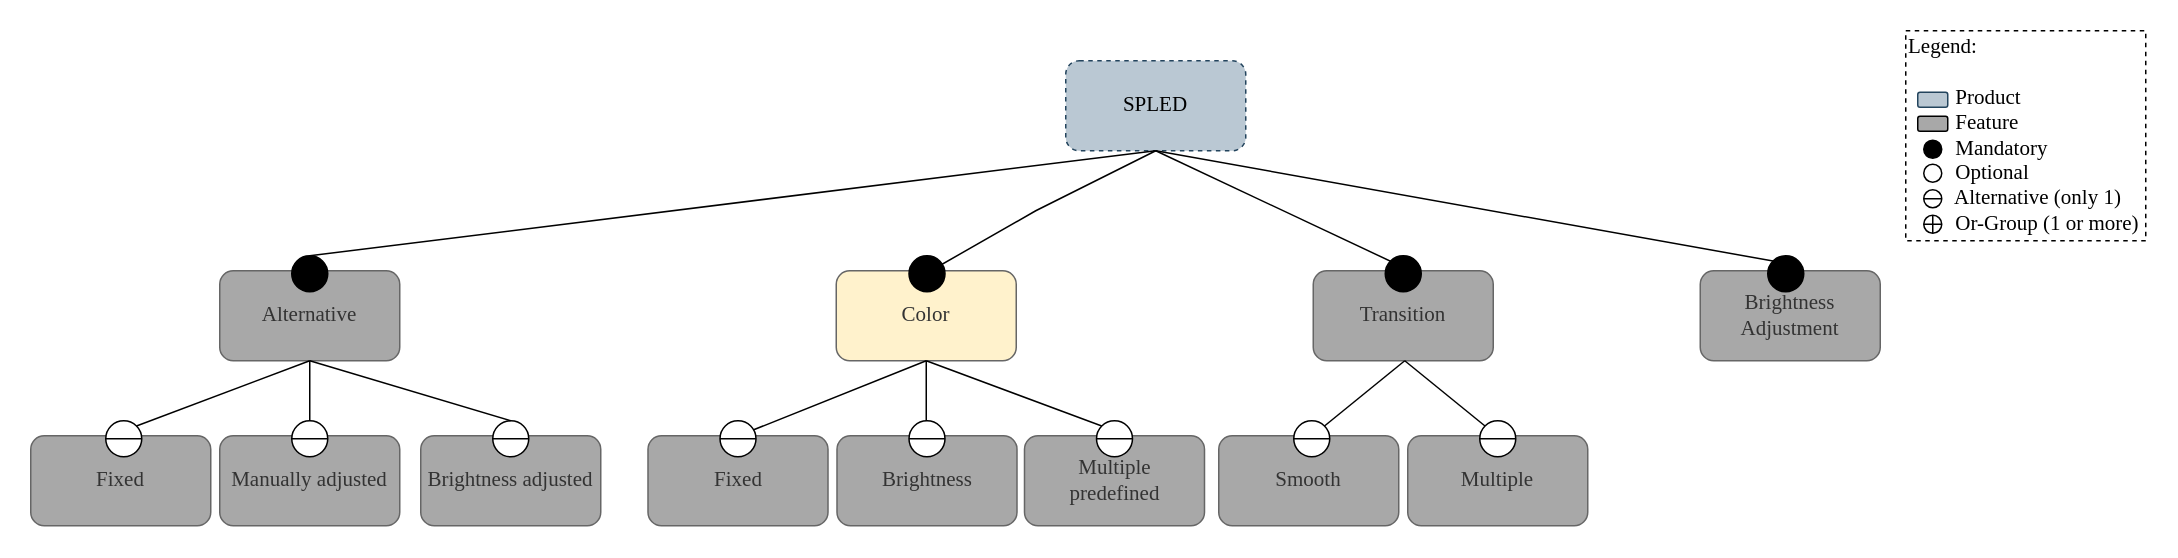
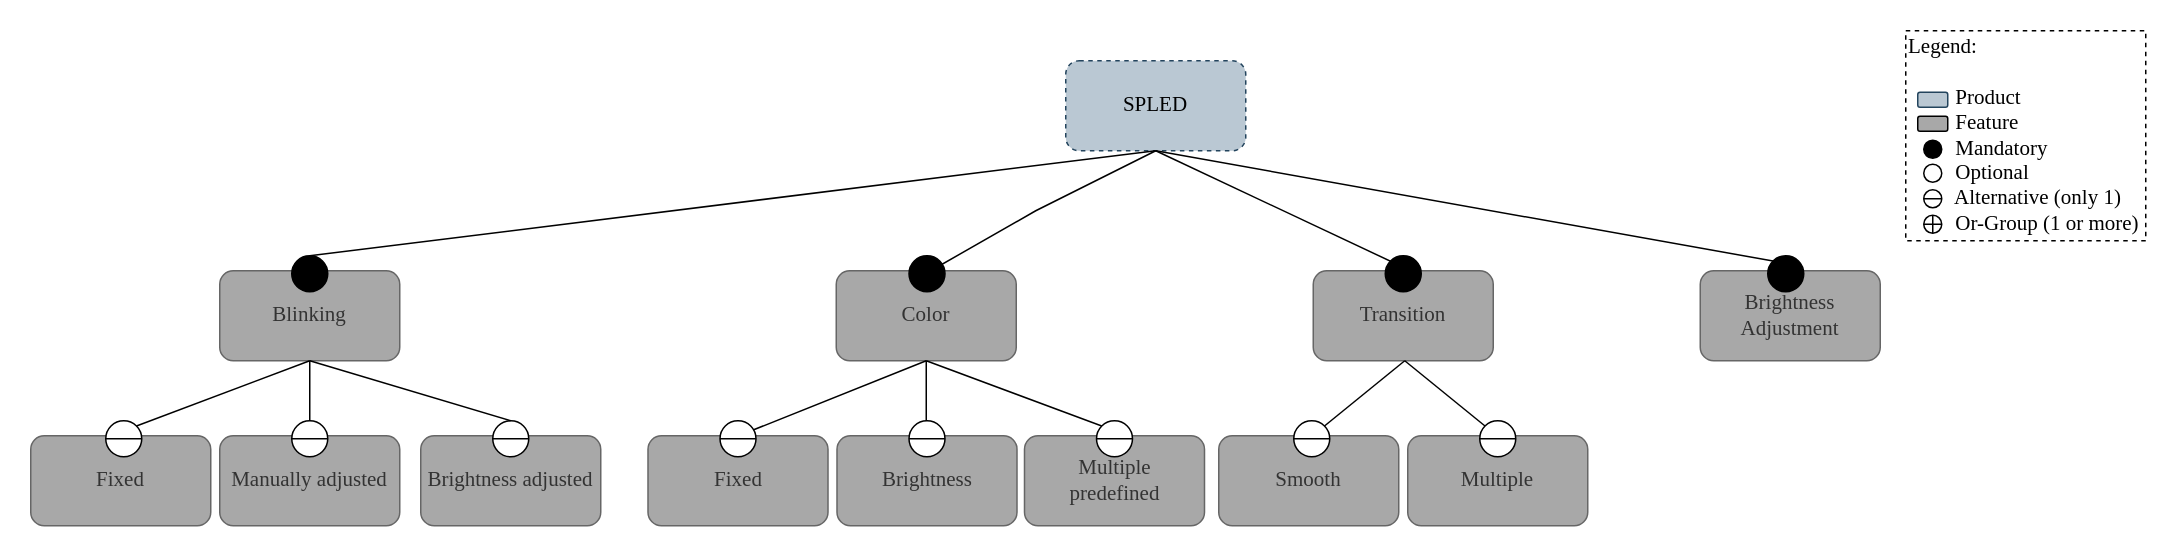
node "Alternative": label "Alternative" -> "Blinking"
node "Color": fillcolor #fff2cc -> #a8a8a8
